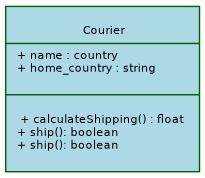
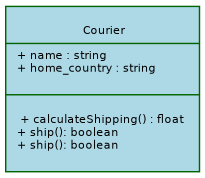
node "Courier": text "+ name : country" -> "+ name : string"
